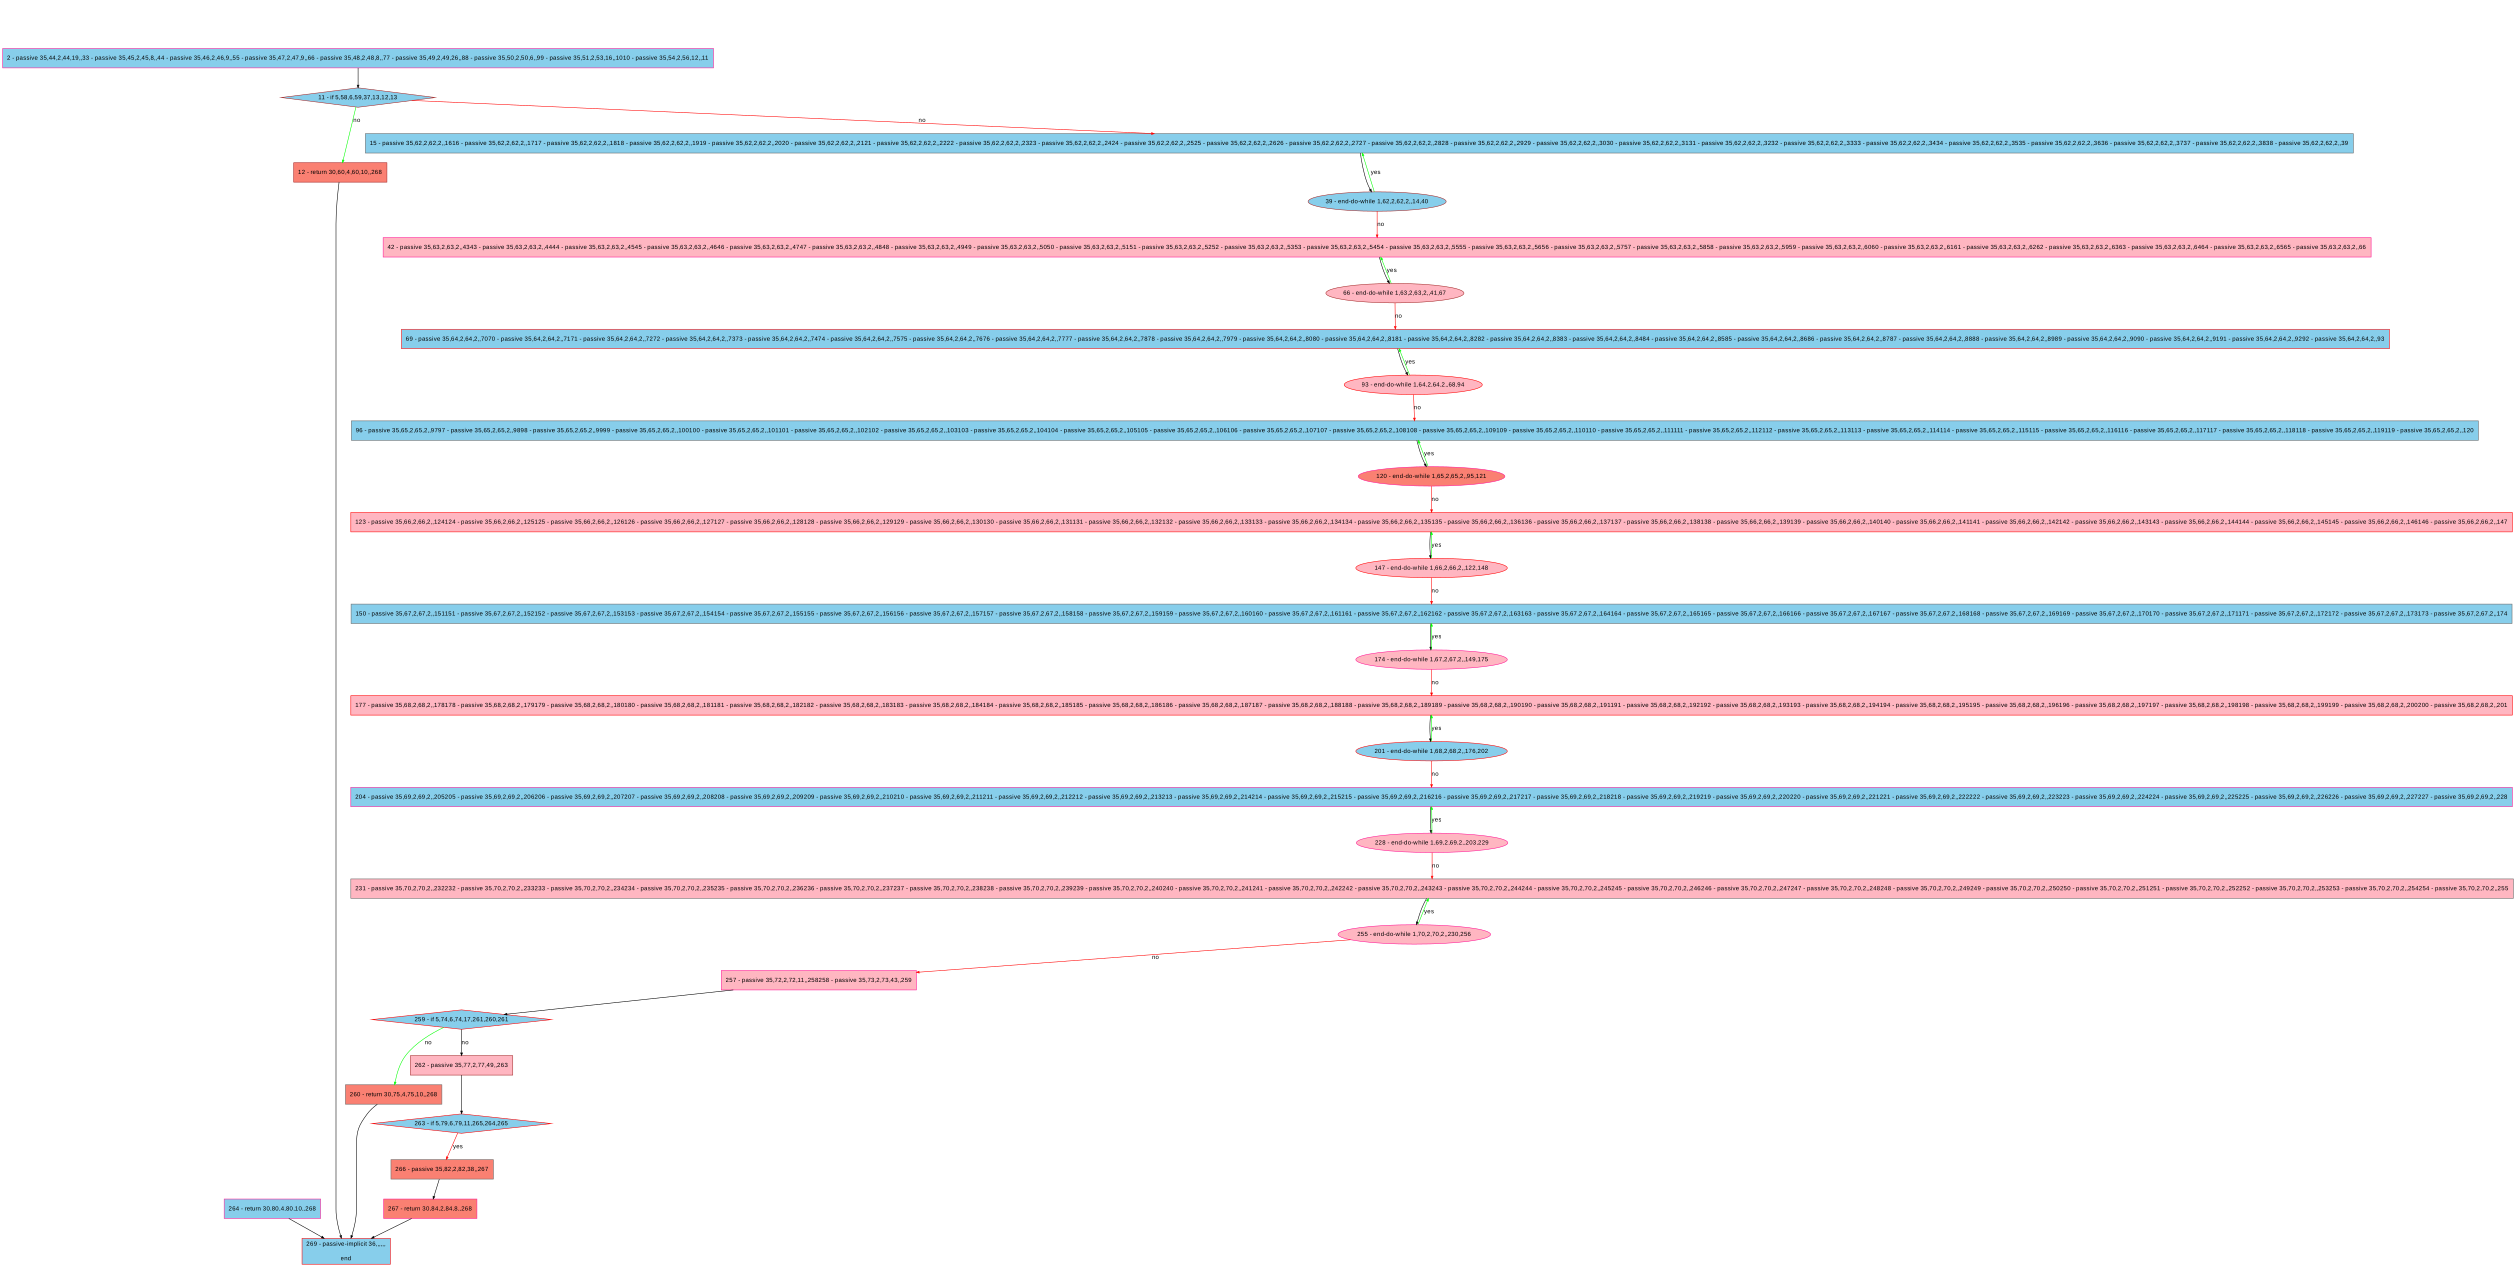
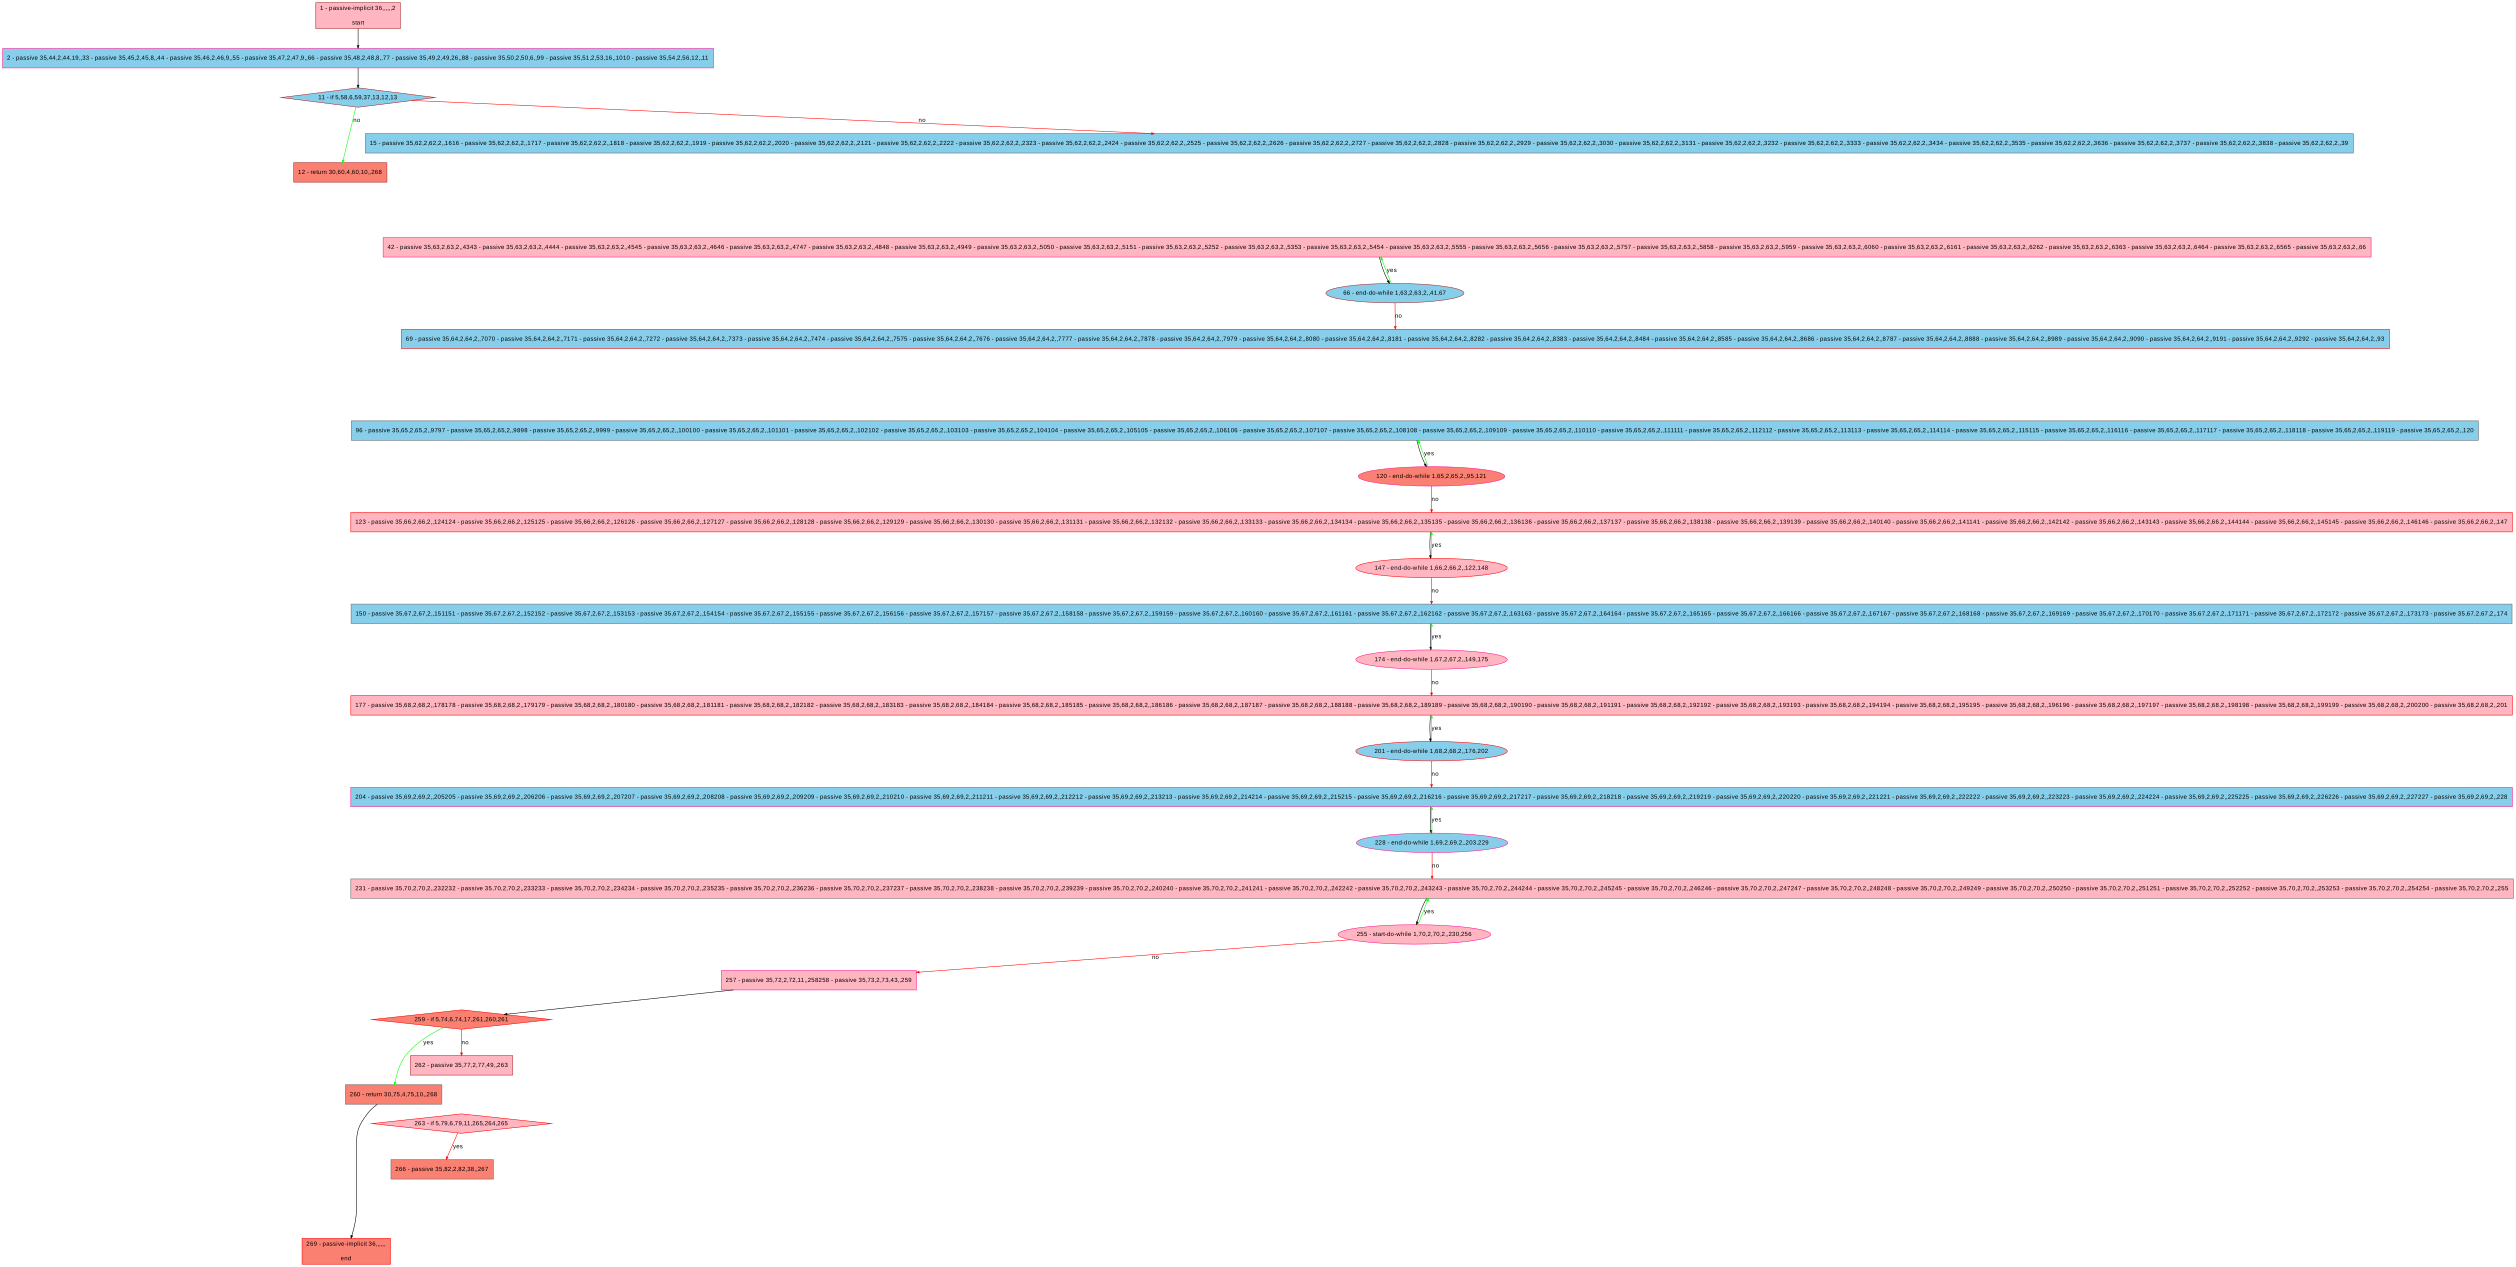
node "1 - passive-implicit 36,,,,,,2 start": added
node "39 - end-do-while 1,62,2,62,2,,14,40": removed
node "66 - end-do-while 1,63,2,63,2,,41,67": fillcolor lightpink -> skyblue
node "93 - end-do-while 1,64,2,64,2,,68,94": removed
edge "12 - return 30,60,4,60,10,,268" -> "269 - passive-implicit 36,,,,,, end": removed
node "228 - end-do-while 1,69,2,69,2,,203,229": fillcolor lightpink -> skyblue
node "255 - end-do-while 1,70,2,70,2,,230,256": label "255 - end-do-while 1,70,2,70,2,,230,256" -> "255 - start-do-while 1,70,2,70,2,,230,256"
node "259 - if 5,74,6,74,17,261,260,261": fillcolor skyblue -> salmon
edge "259 - if 5,74,6,74,17,261,260,261" -> "262 - passive 35,77,2,77,49,,263": color #000000 -> #ff0000
edge "259 - if 5,74,6,74,17,261,260,261" -> "260 - return 30,75,4,75,10,,268": label "no" -> "yes"
edge "262 - passive 35,77,2,77,49,,263" -> "263 - if 5,79,6,79,11,265,264,265": removed
node "263 - if 5,79,6,79,11,265,264,265": fillcolor skyblue -> lightpink
node "264 - return 30,80,4,80,10,,268": removed
node "267 - return 30,84,2,84,8,,268": removed
node "269 - passive-implicit 36,,,,,, end": fillcolor skyblue -> salmon
